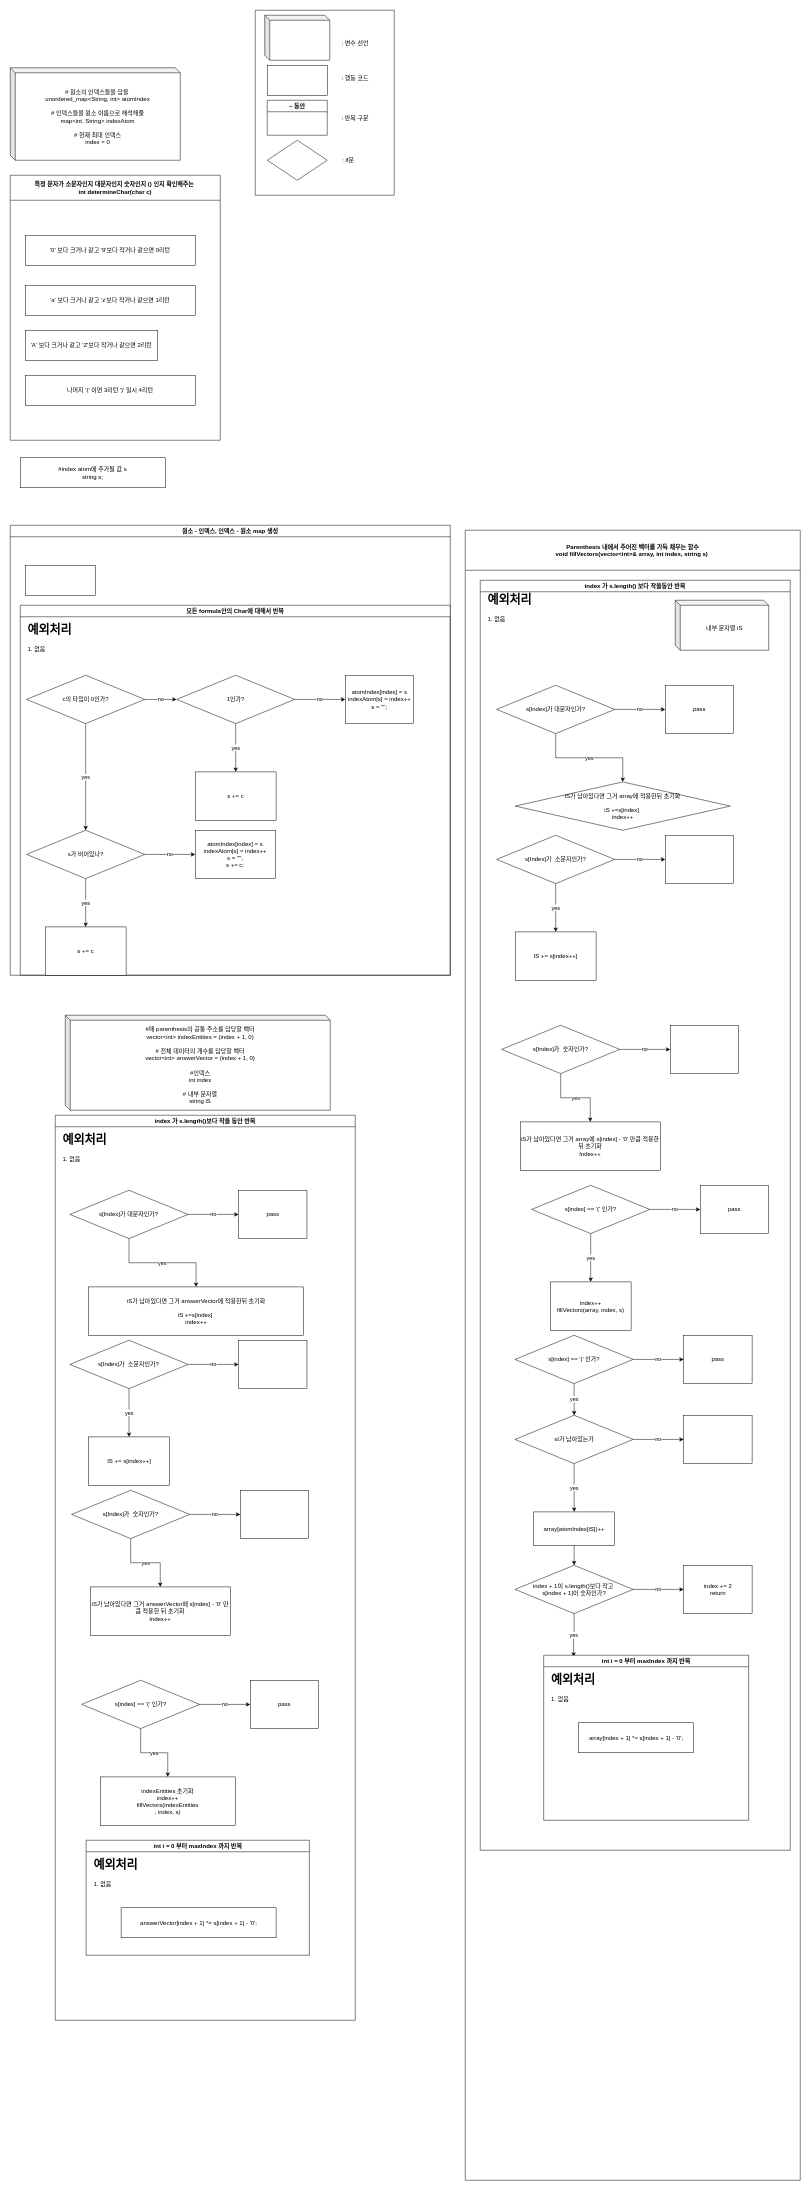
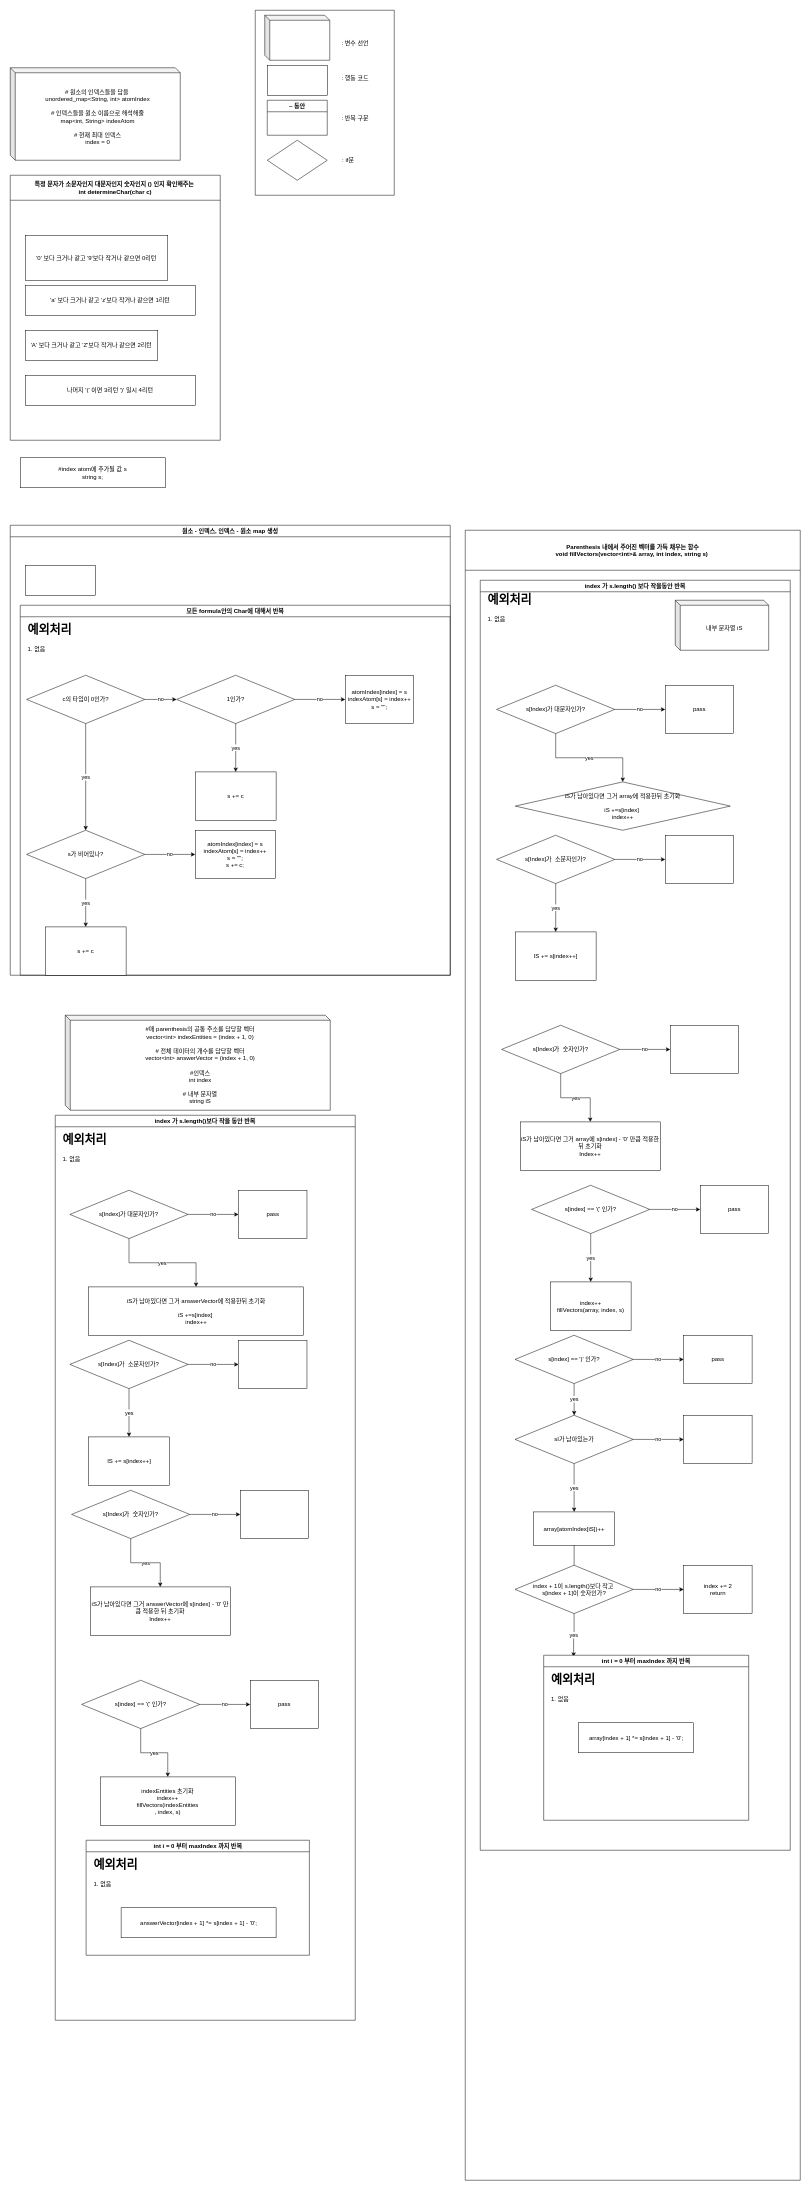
node "'0' 보다 크거나 같고 '9'보다 작거나 같으면 0리턴": size 170x30 -> 143x45
edge "array[atomIndex[iS])++" -> "index + 1이 s.length()보다 작고 s[index + 1]이 숫자인가?": arrowhead classic -> none
